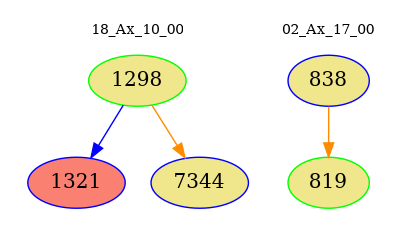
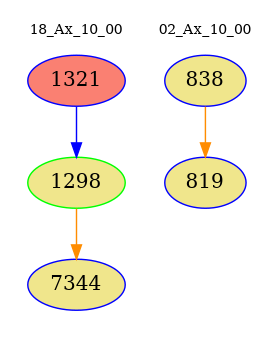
cluster "02_Ax_17_00": label "02_Ax_17_00" -> "02_Ax_10_00"
edge "1298" -> "1321": reversed
node "819": color green -> blue
